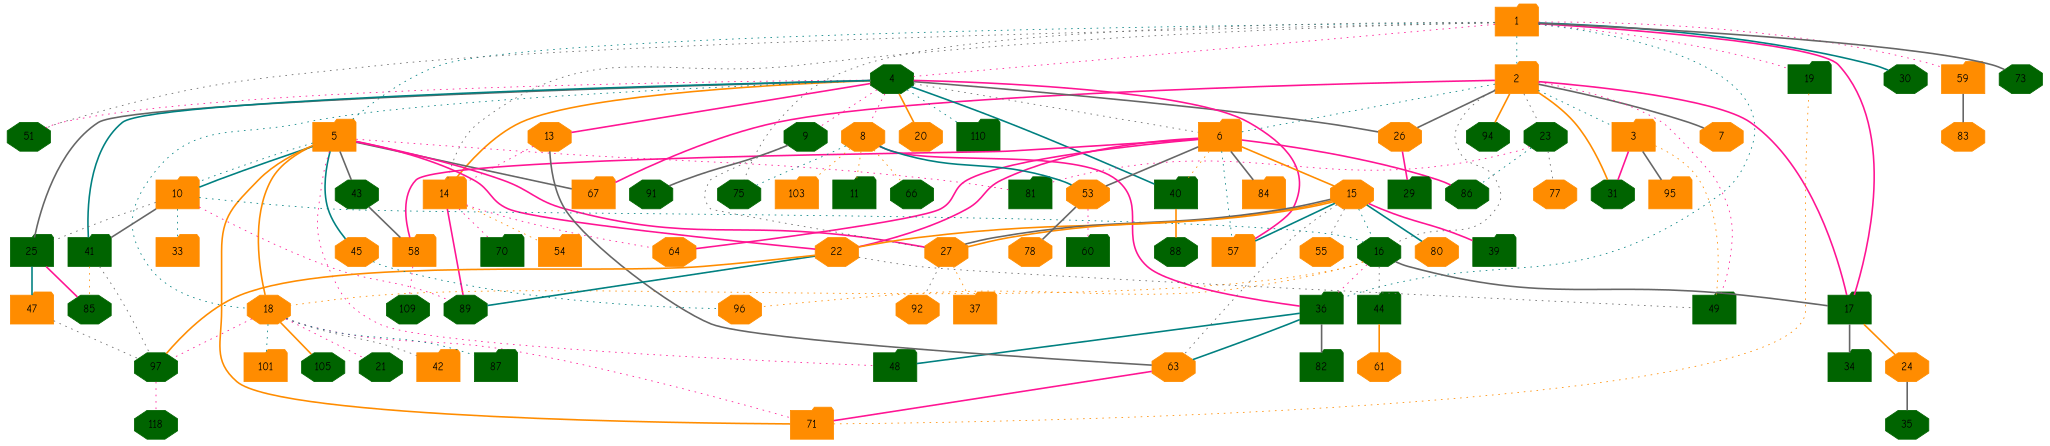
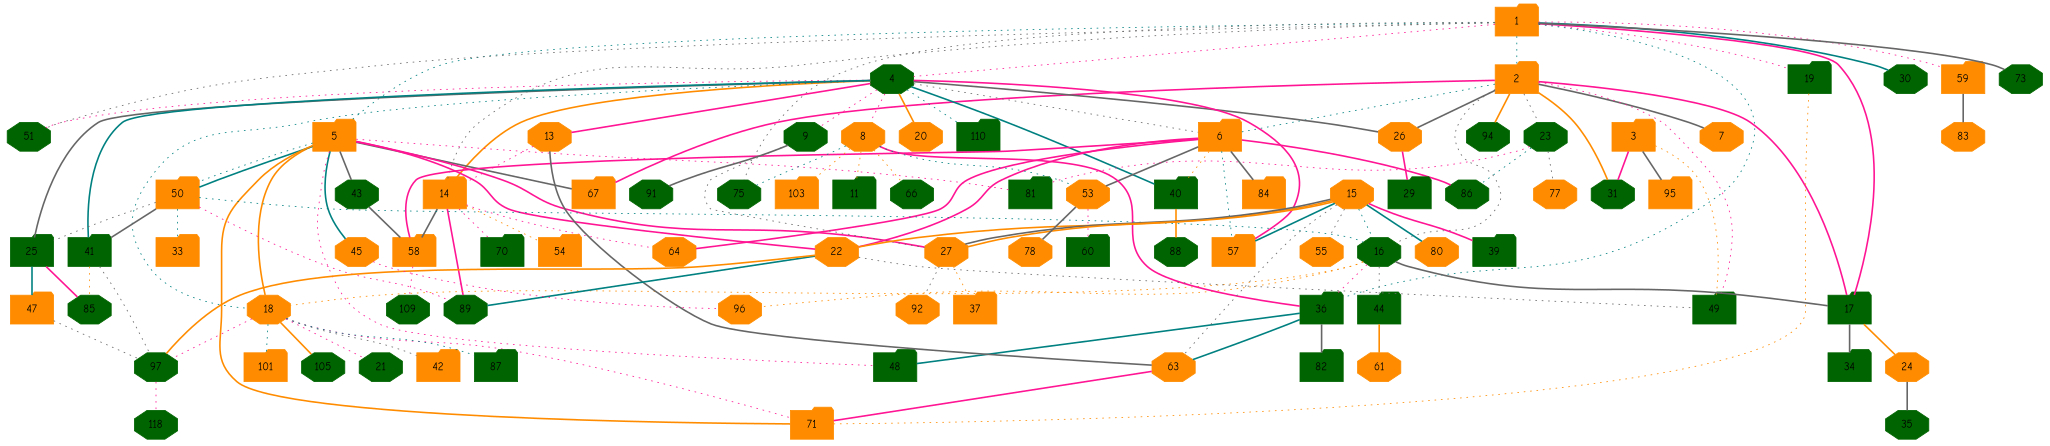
edge "2" -- "3": removed
edge "6" -- "15": removed
edge "8" -- "53": style bold -> dotted
node "10": label "10" -> "50"
edge "14" -- "58": added
edge "45" -- "96": color teal -> deeppink
